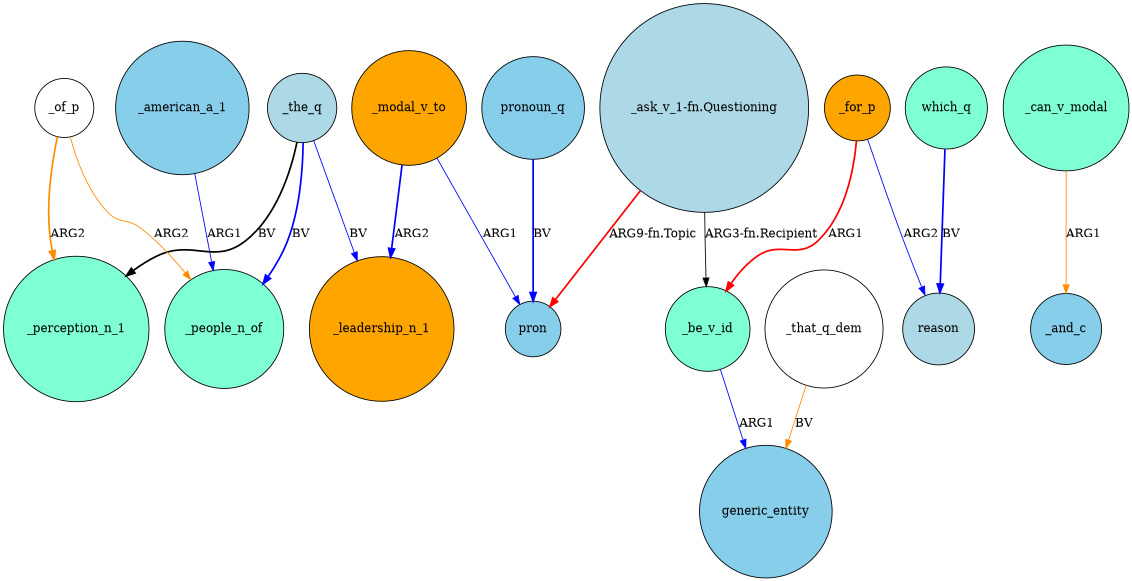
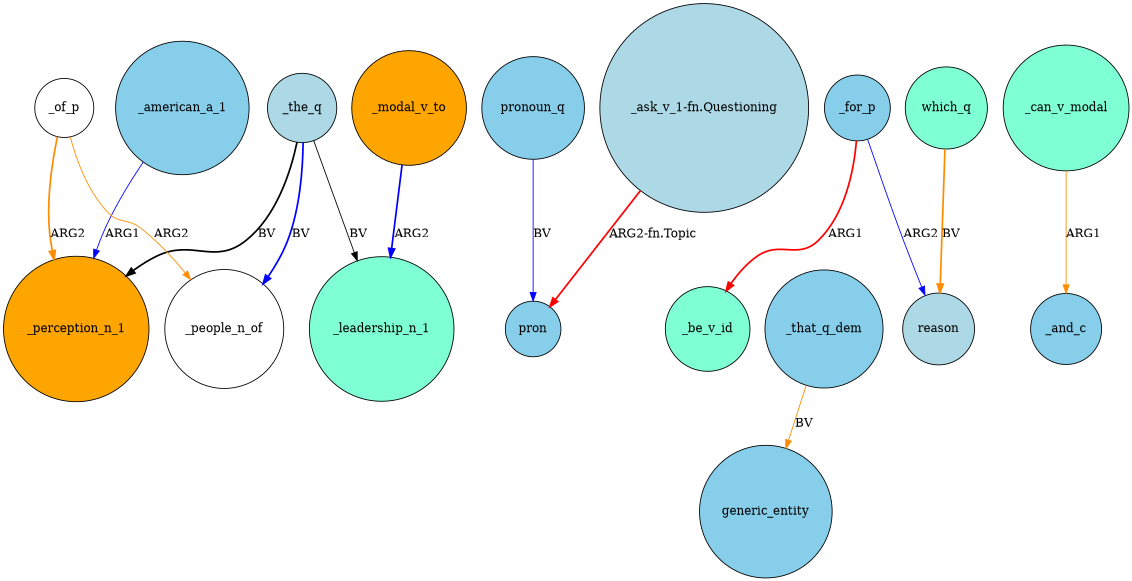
node "_for_p": fillcolor orange -> skyblue
edge "_the_q" -> "_leadership_n_1": color blue -> black
edge "which_q" -> "reason": color blue -> darkorange
edge "_american_a_1" -> "_people_n_of": now "_american_a_1" -> "_perception_n_1"
edge "pronoun_q" -> "pron": style bold -> solid
edge "_modal_v_to" -> "pron": removed, label "ARG1"
edge "_ask_v_1-fn.Questioning" -> "pron": label "ARG9-fn.Topic" -> "ARG2-fn.Topic"
edge "_ask_v_1-fn.Questioning" -> "_be_v_id": removed, label "ARG3-fn.Recipient"
node "_perception_n_1": fillcolor aquamarine -> orange
node "_people_n_of": fillcolor aquamarine -> white
node "_leadership_n_1": fillcolor orange -> aquamarine
node "_that_q_dem": fillcolor white -> skyblue
edge "_be_v_id" -> "generic_entity": removed, label "ARG1"
